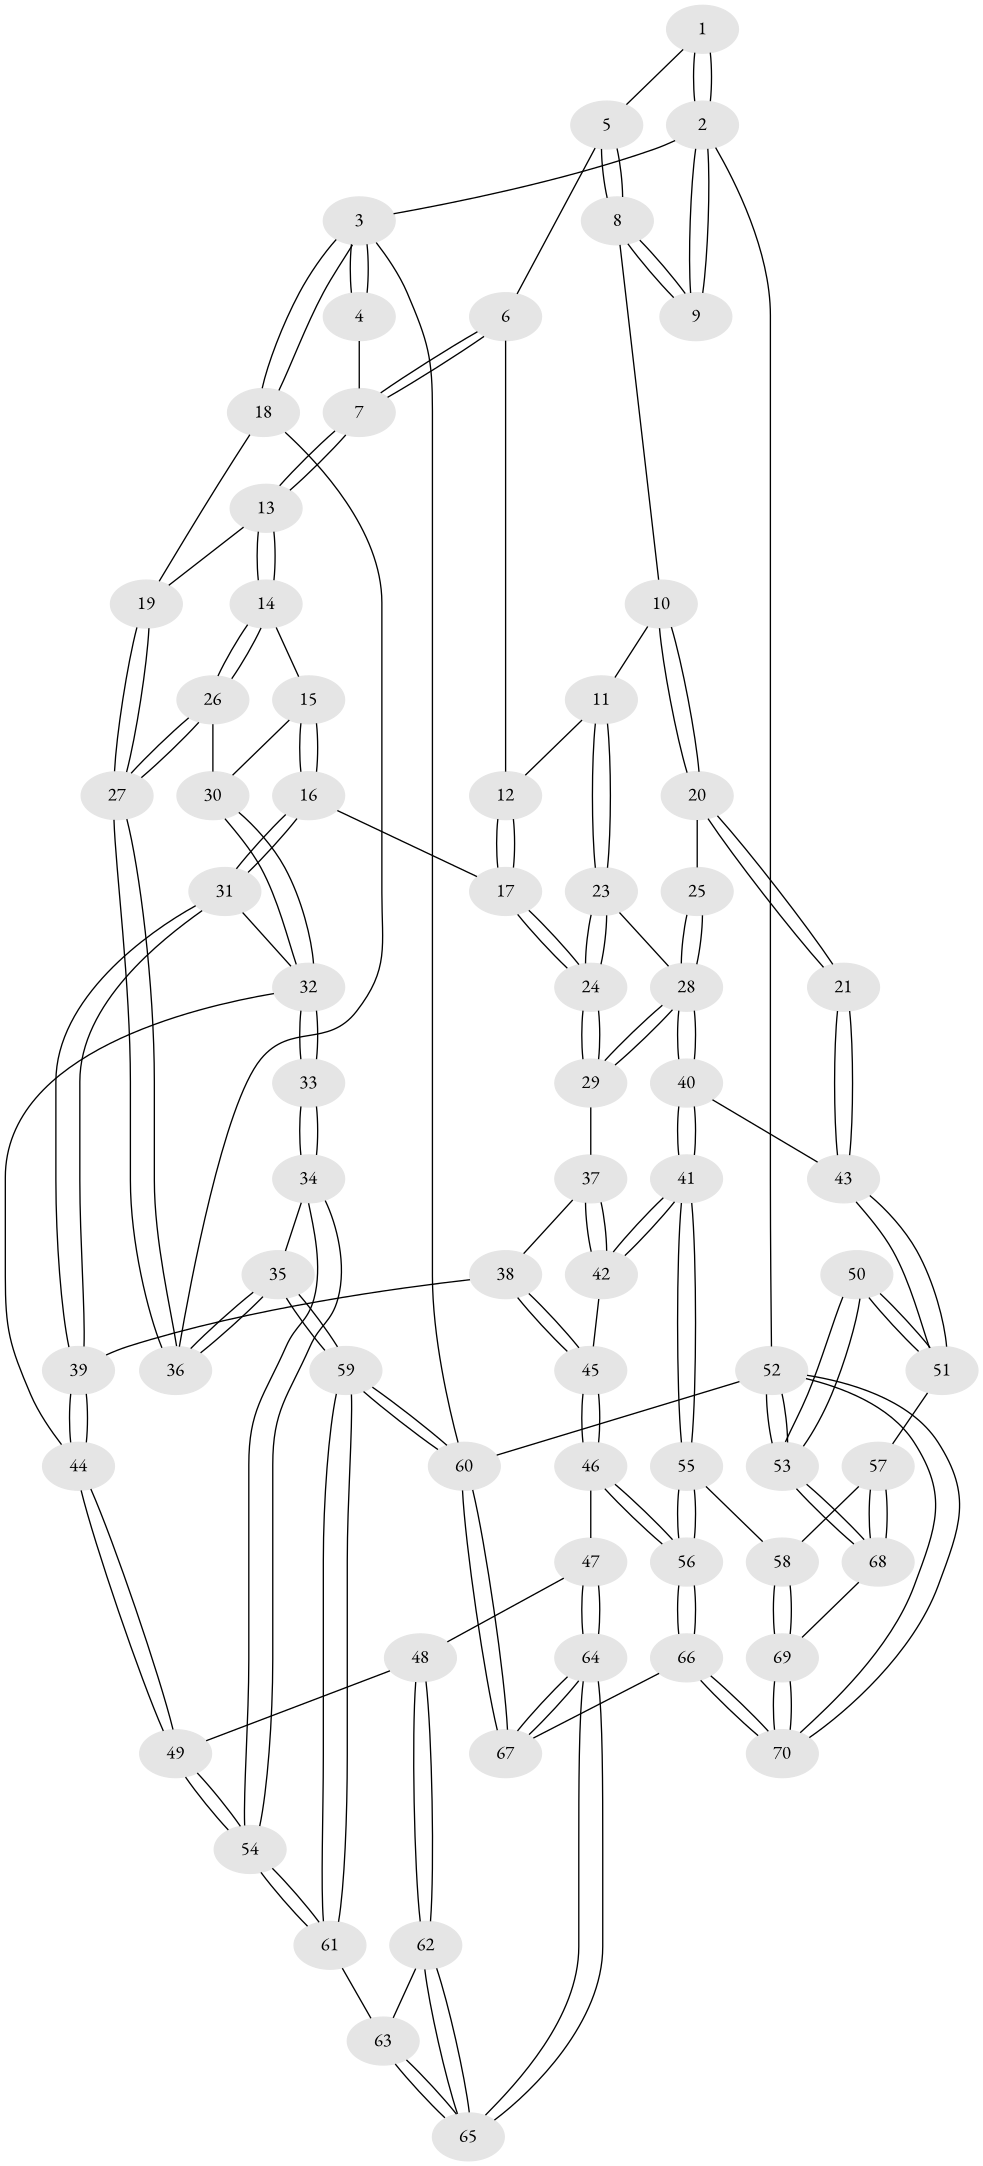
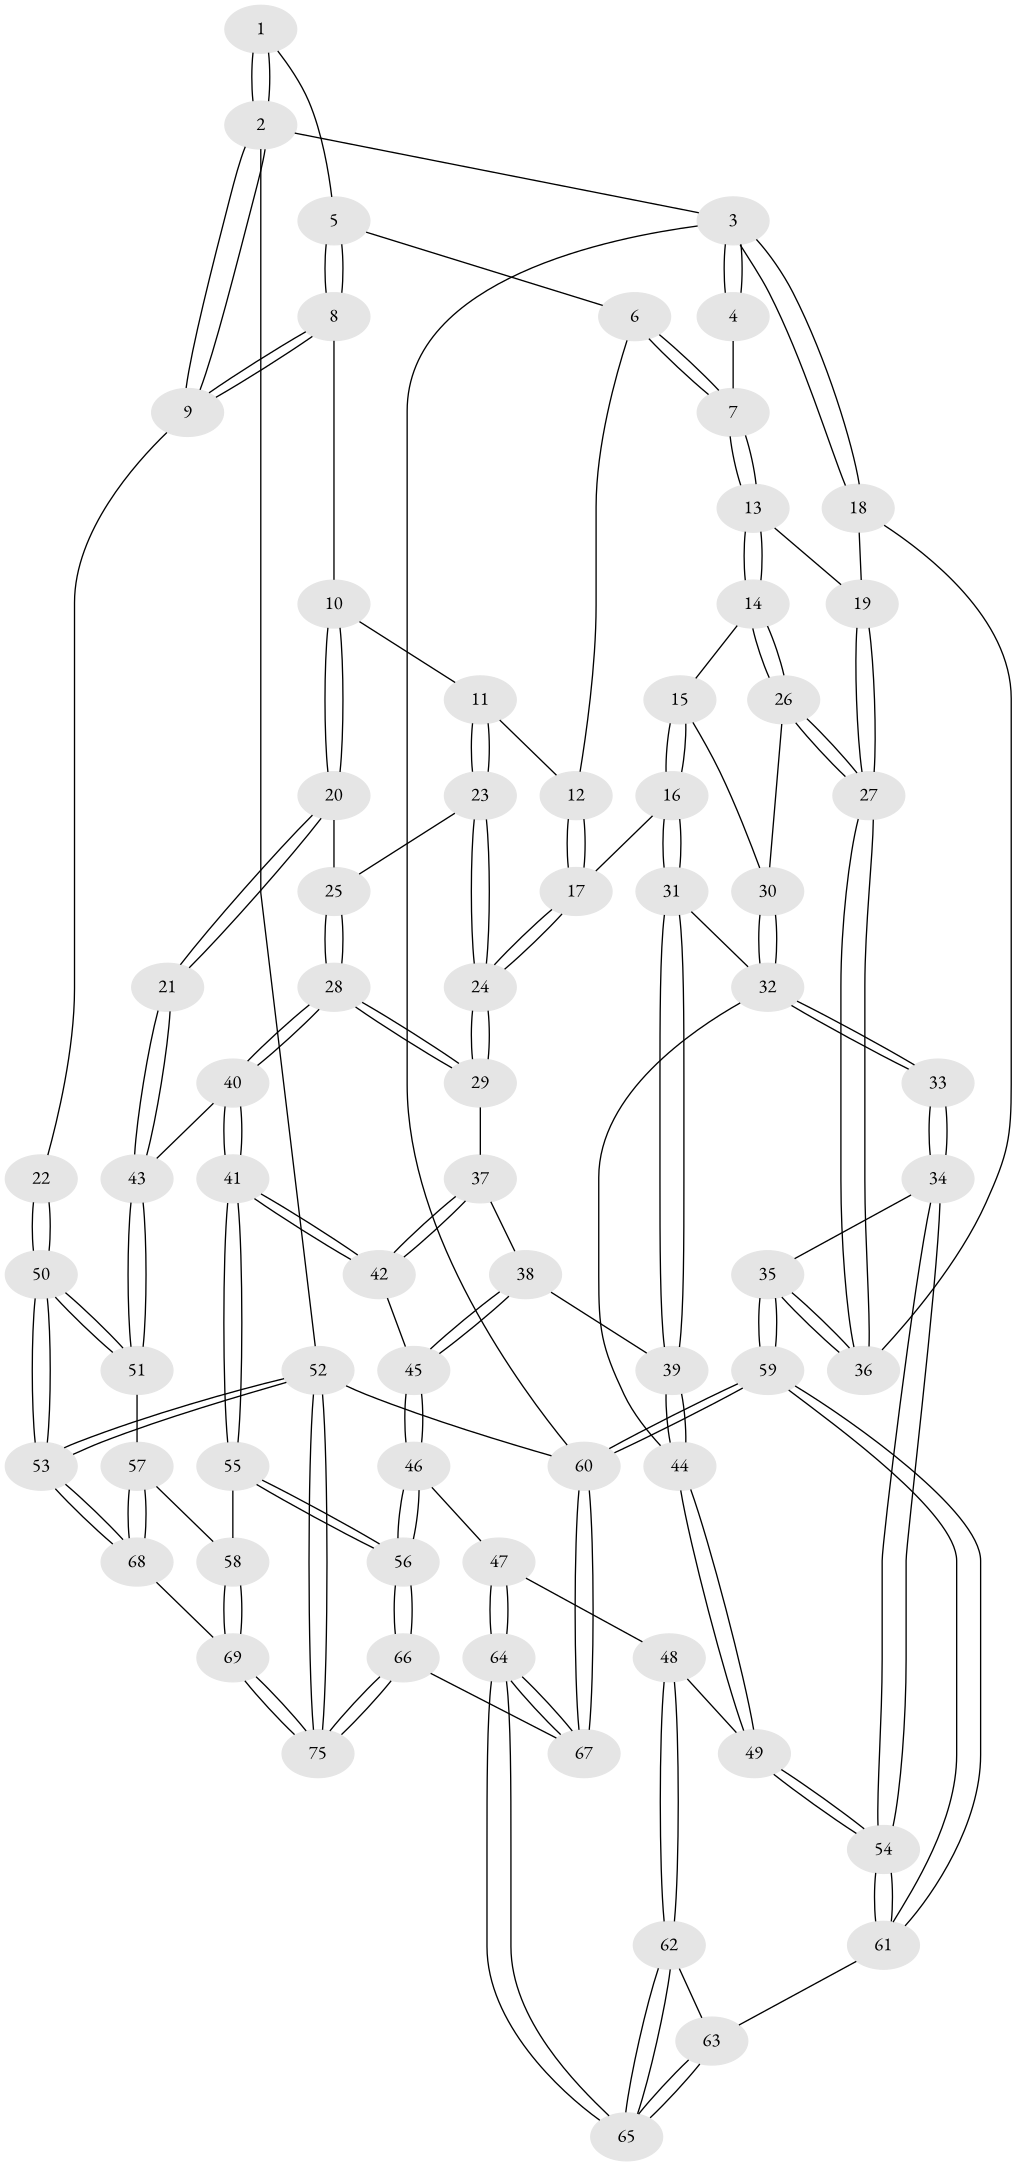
edge "23" -- "28": now "23" -- "25"
node "22": added
node "70": label "70" -> "75"
